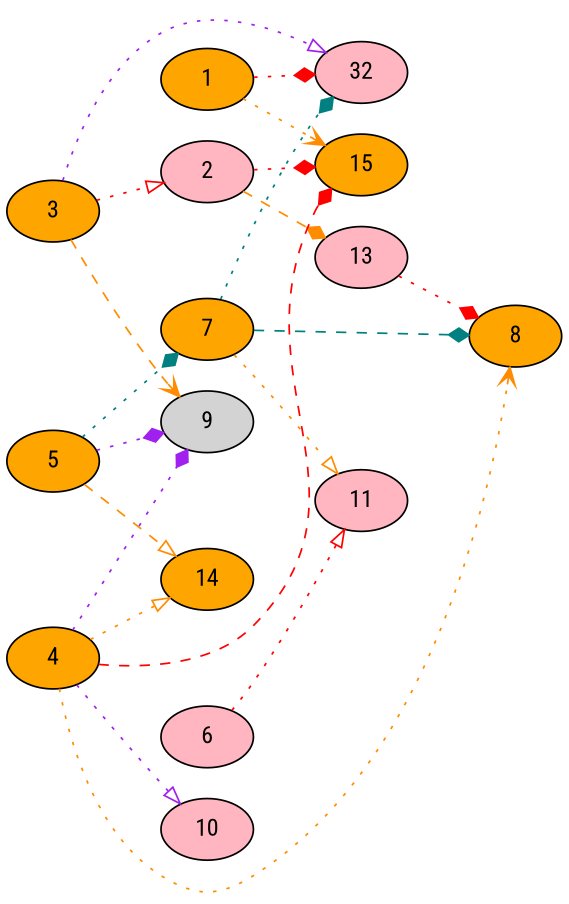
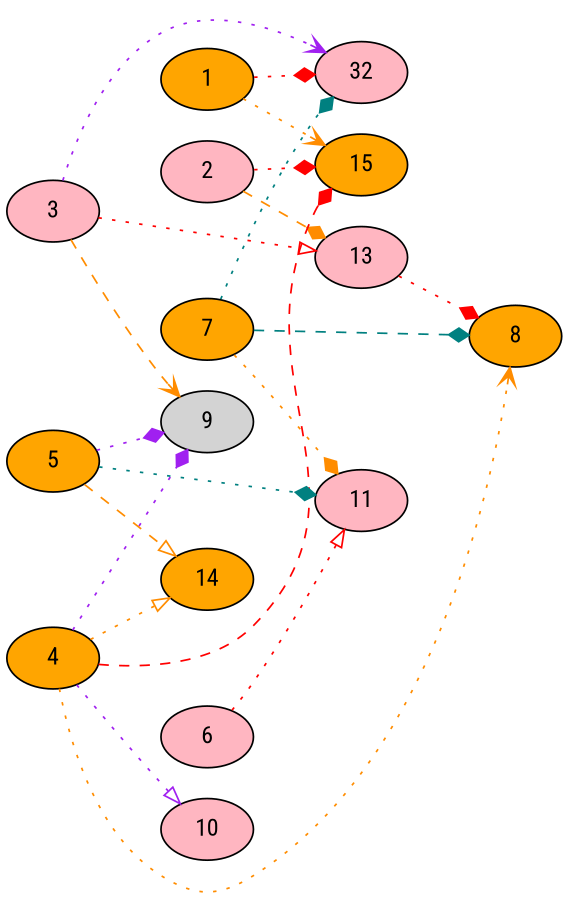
edge "3" -> "32": arrowhead onormal -> vee
edge "3" -> "2": now "3" -> "13"
node "3": fillcolor orange -> lightpink
edge "5" -> "7": now "5" -> "11"
edge "7" -> "11": arrowhead onormal -> diamond
